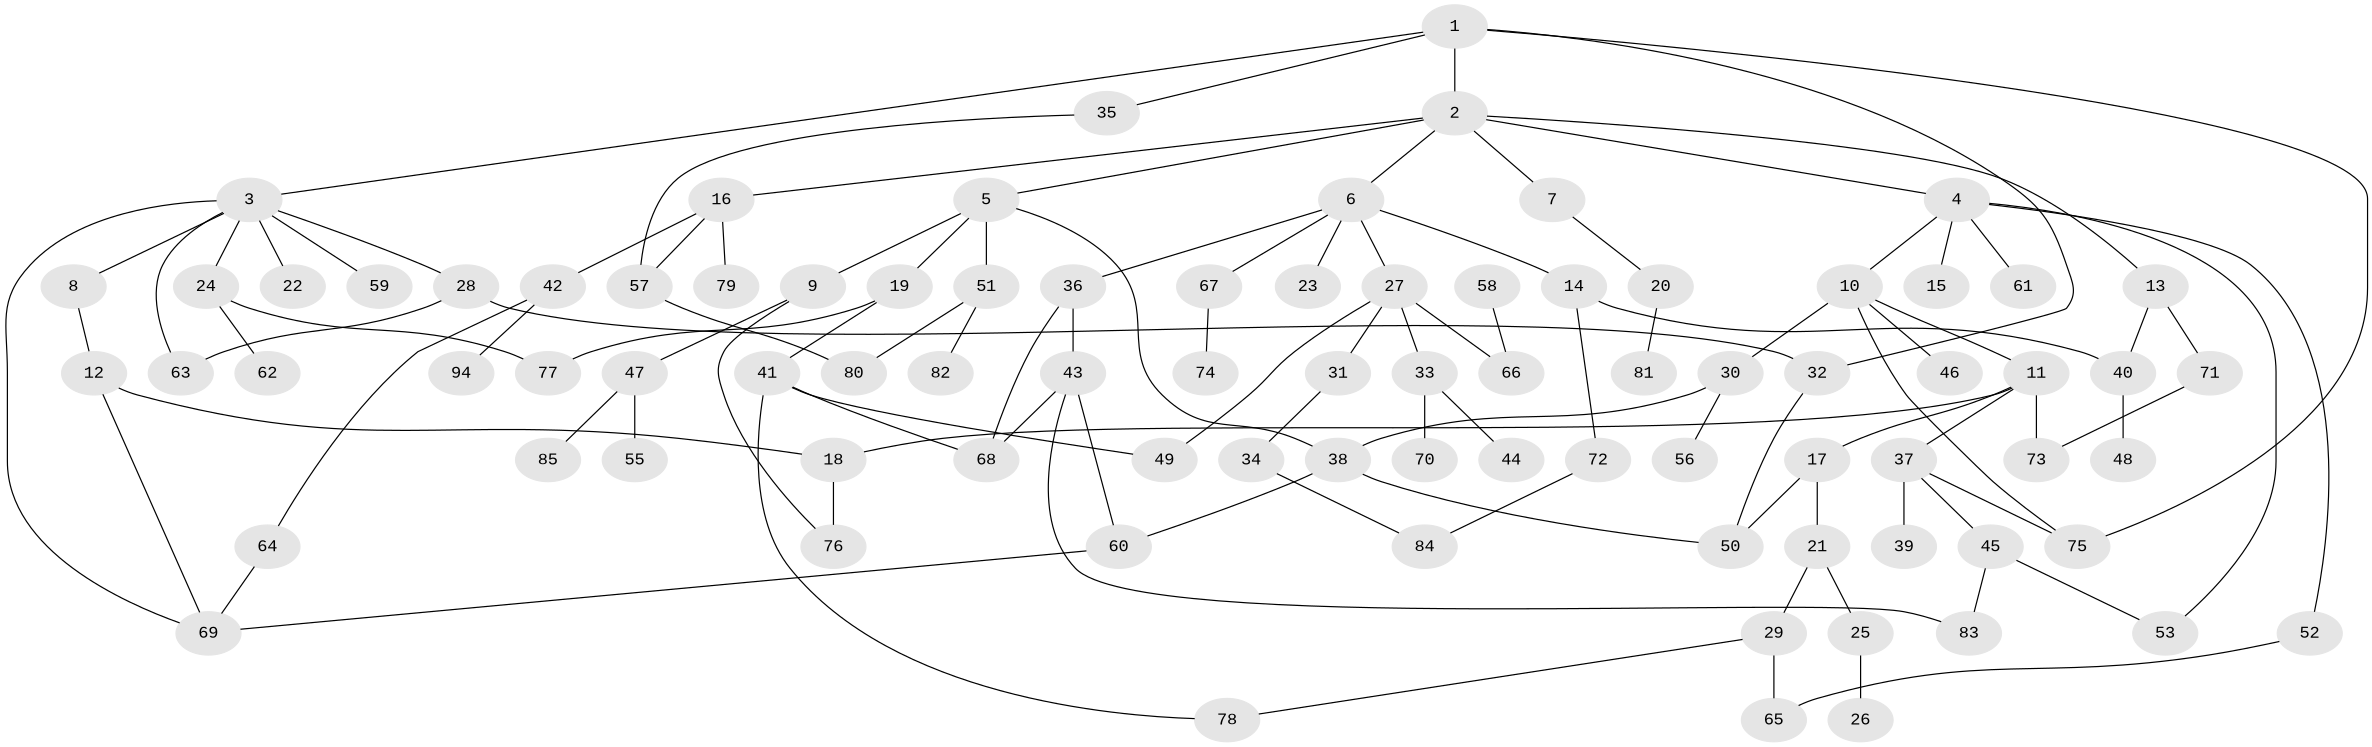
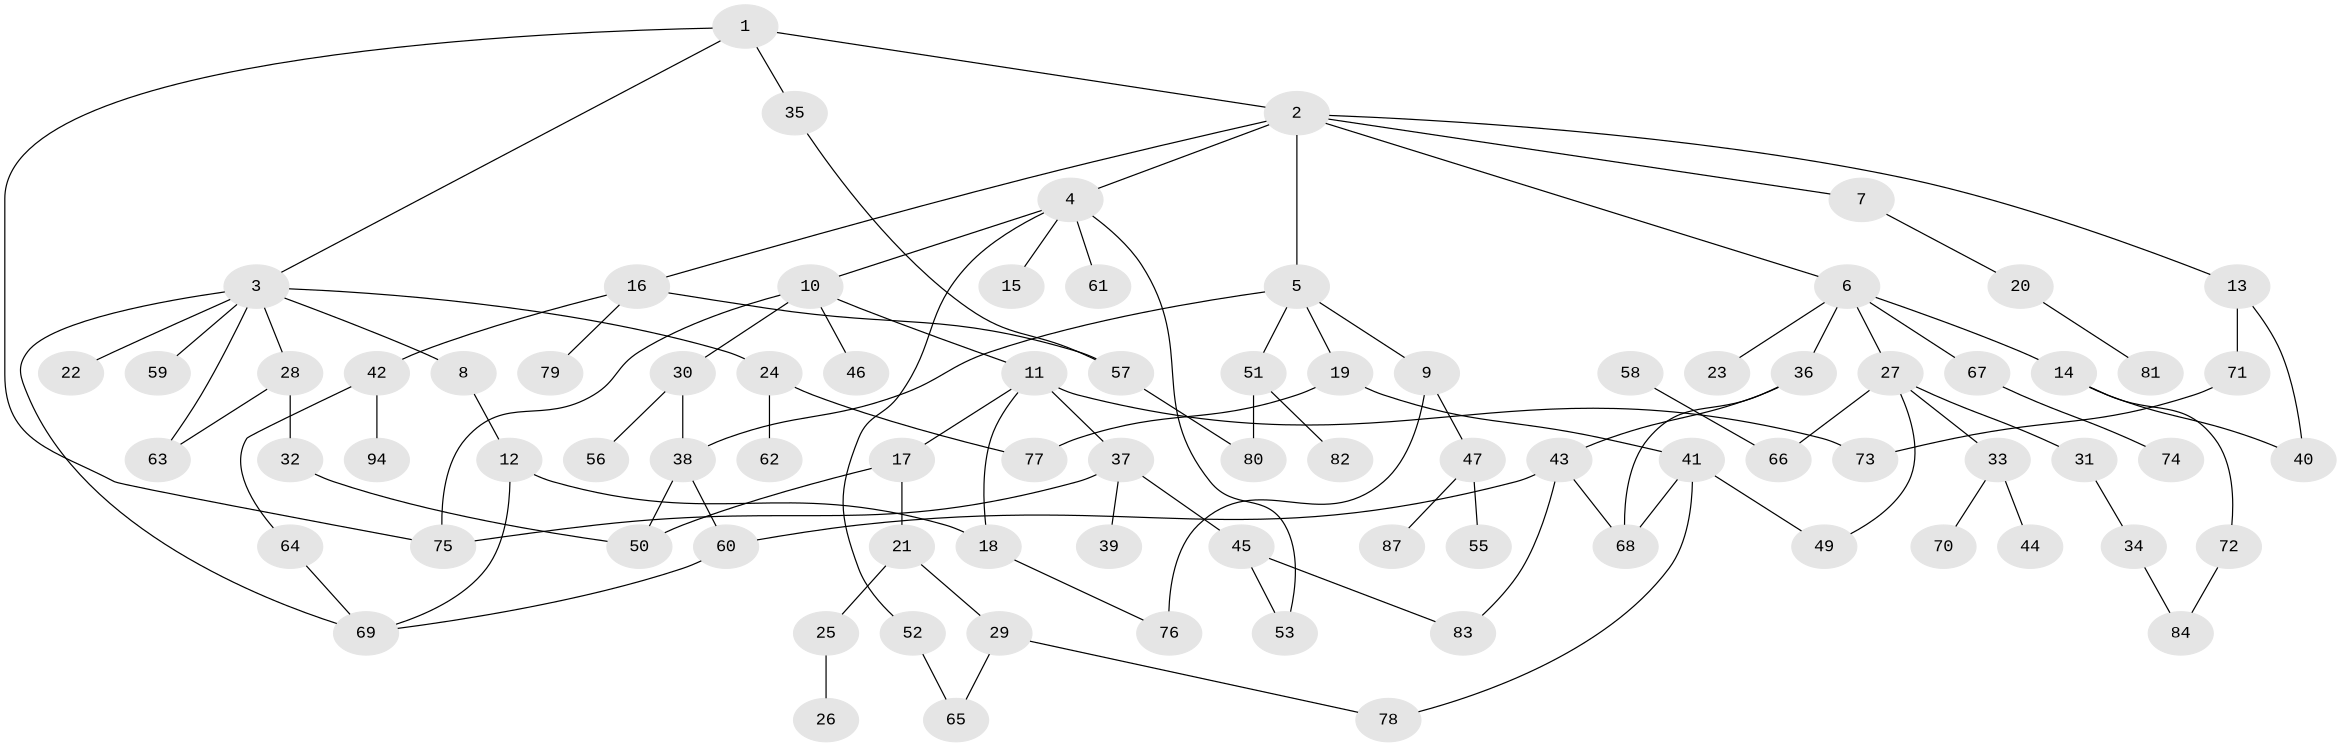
edge "1" -- "32": removed
node "85": label "85" -> "87"
node "48": removed
